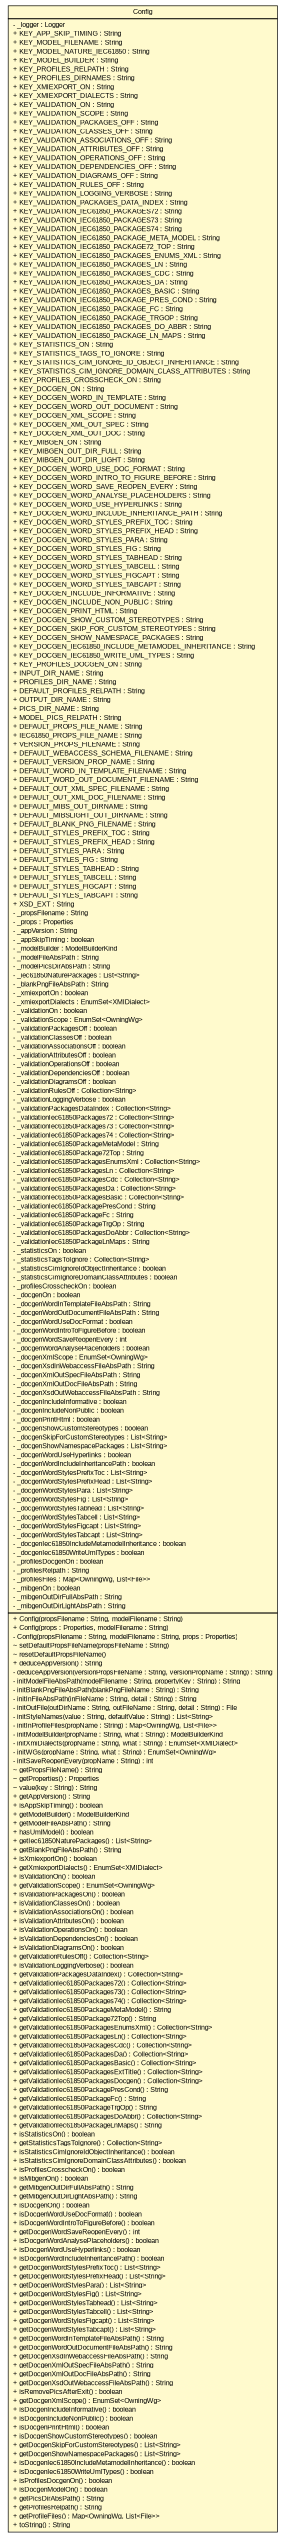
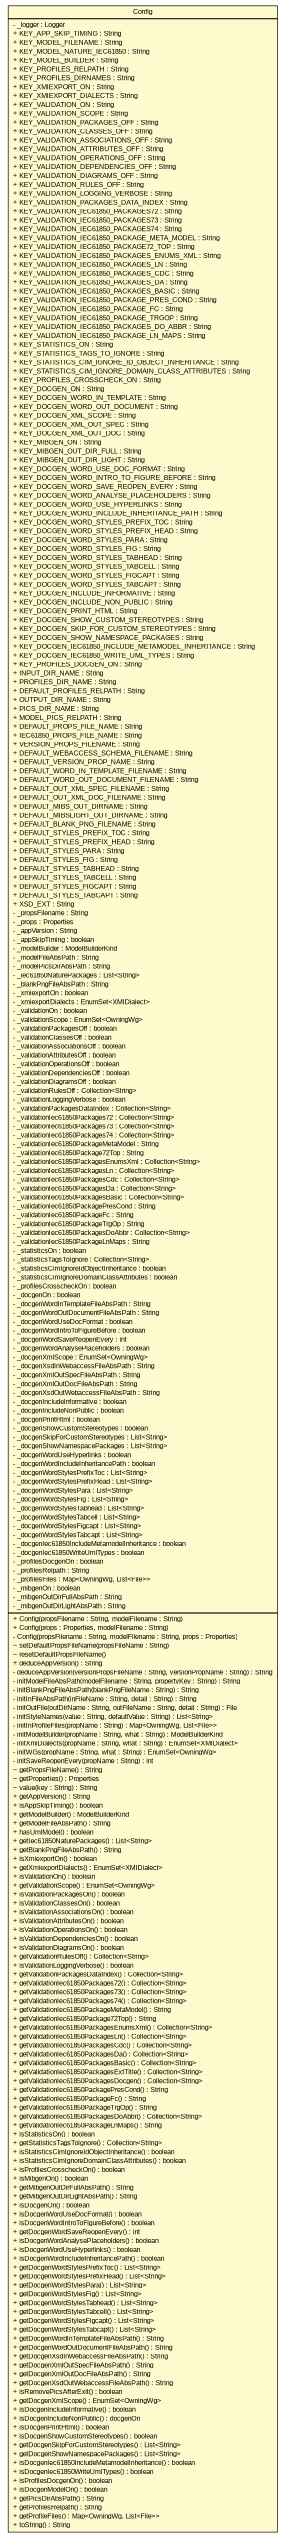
node "Config": text "+ isDocgenIncludeNonPublic() : boolean" -> "+ isDocgenIncludeNonPublic() : docgenOn"
